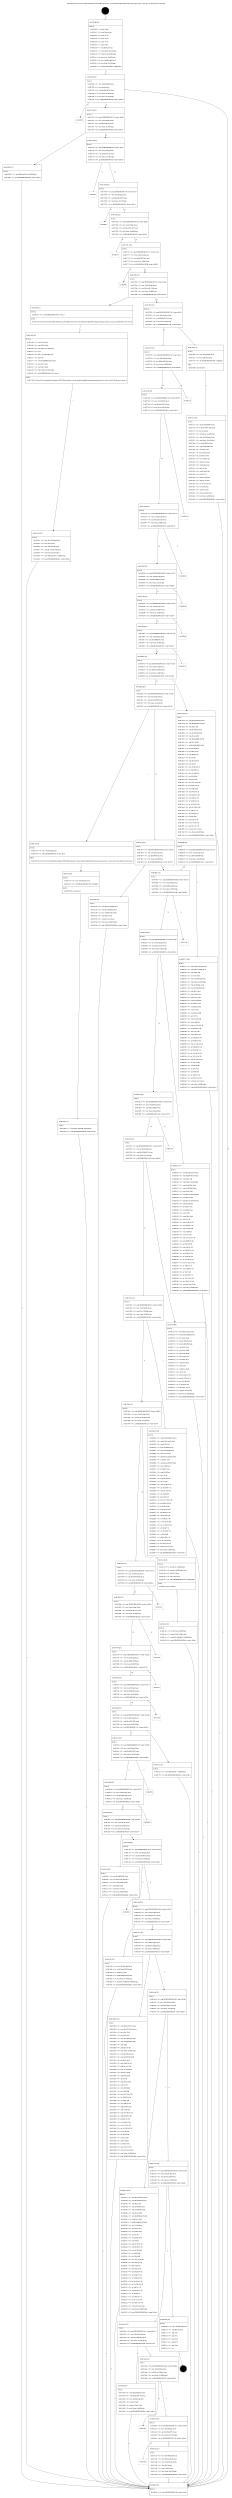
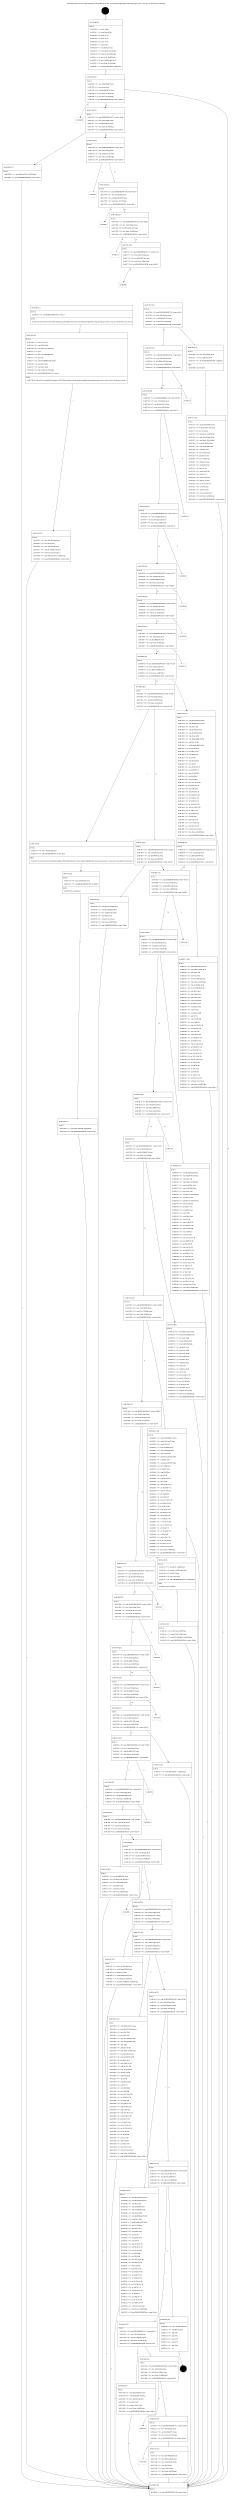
node "0x401785 [25]": removed
